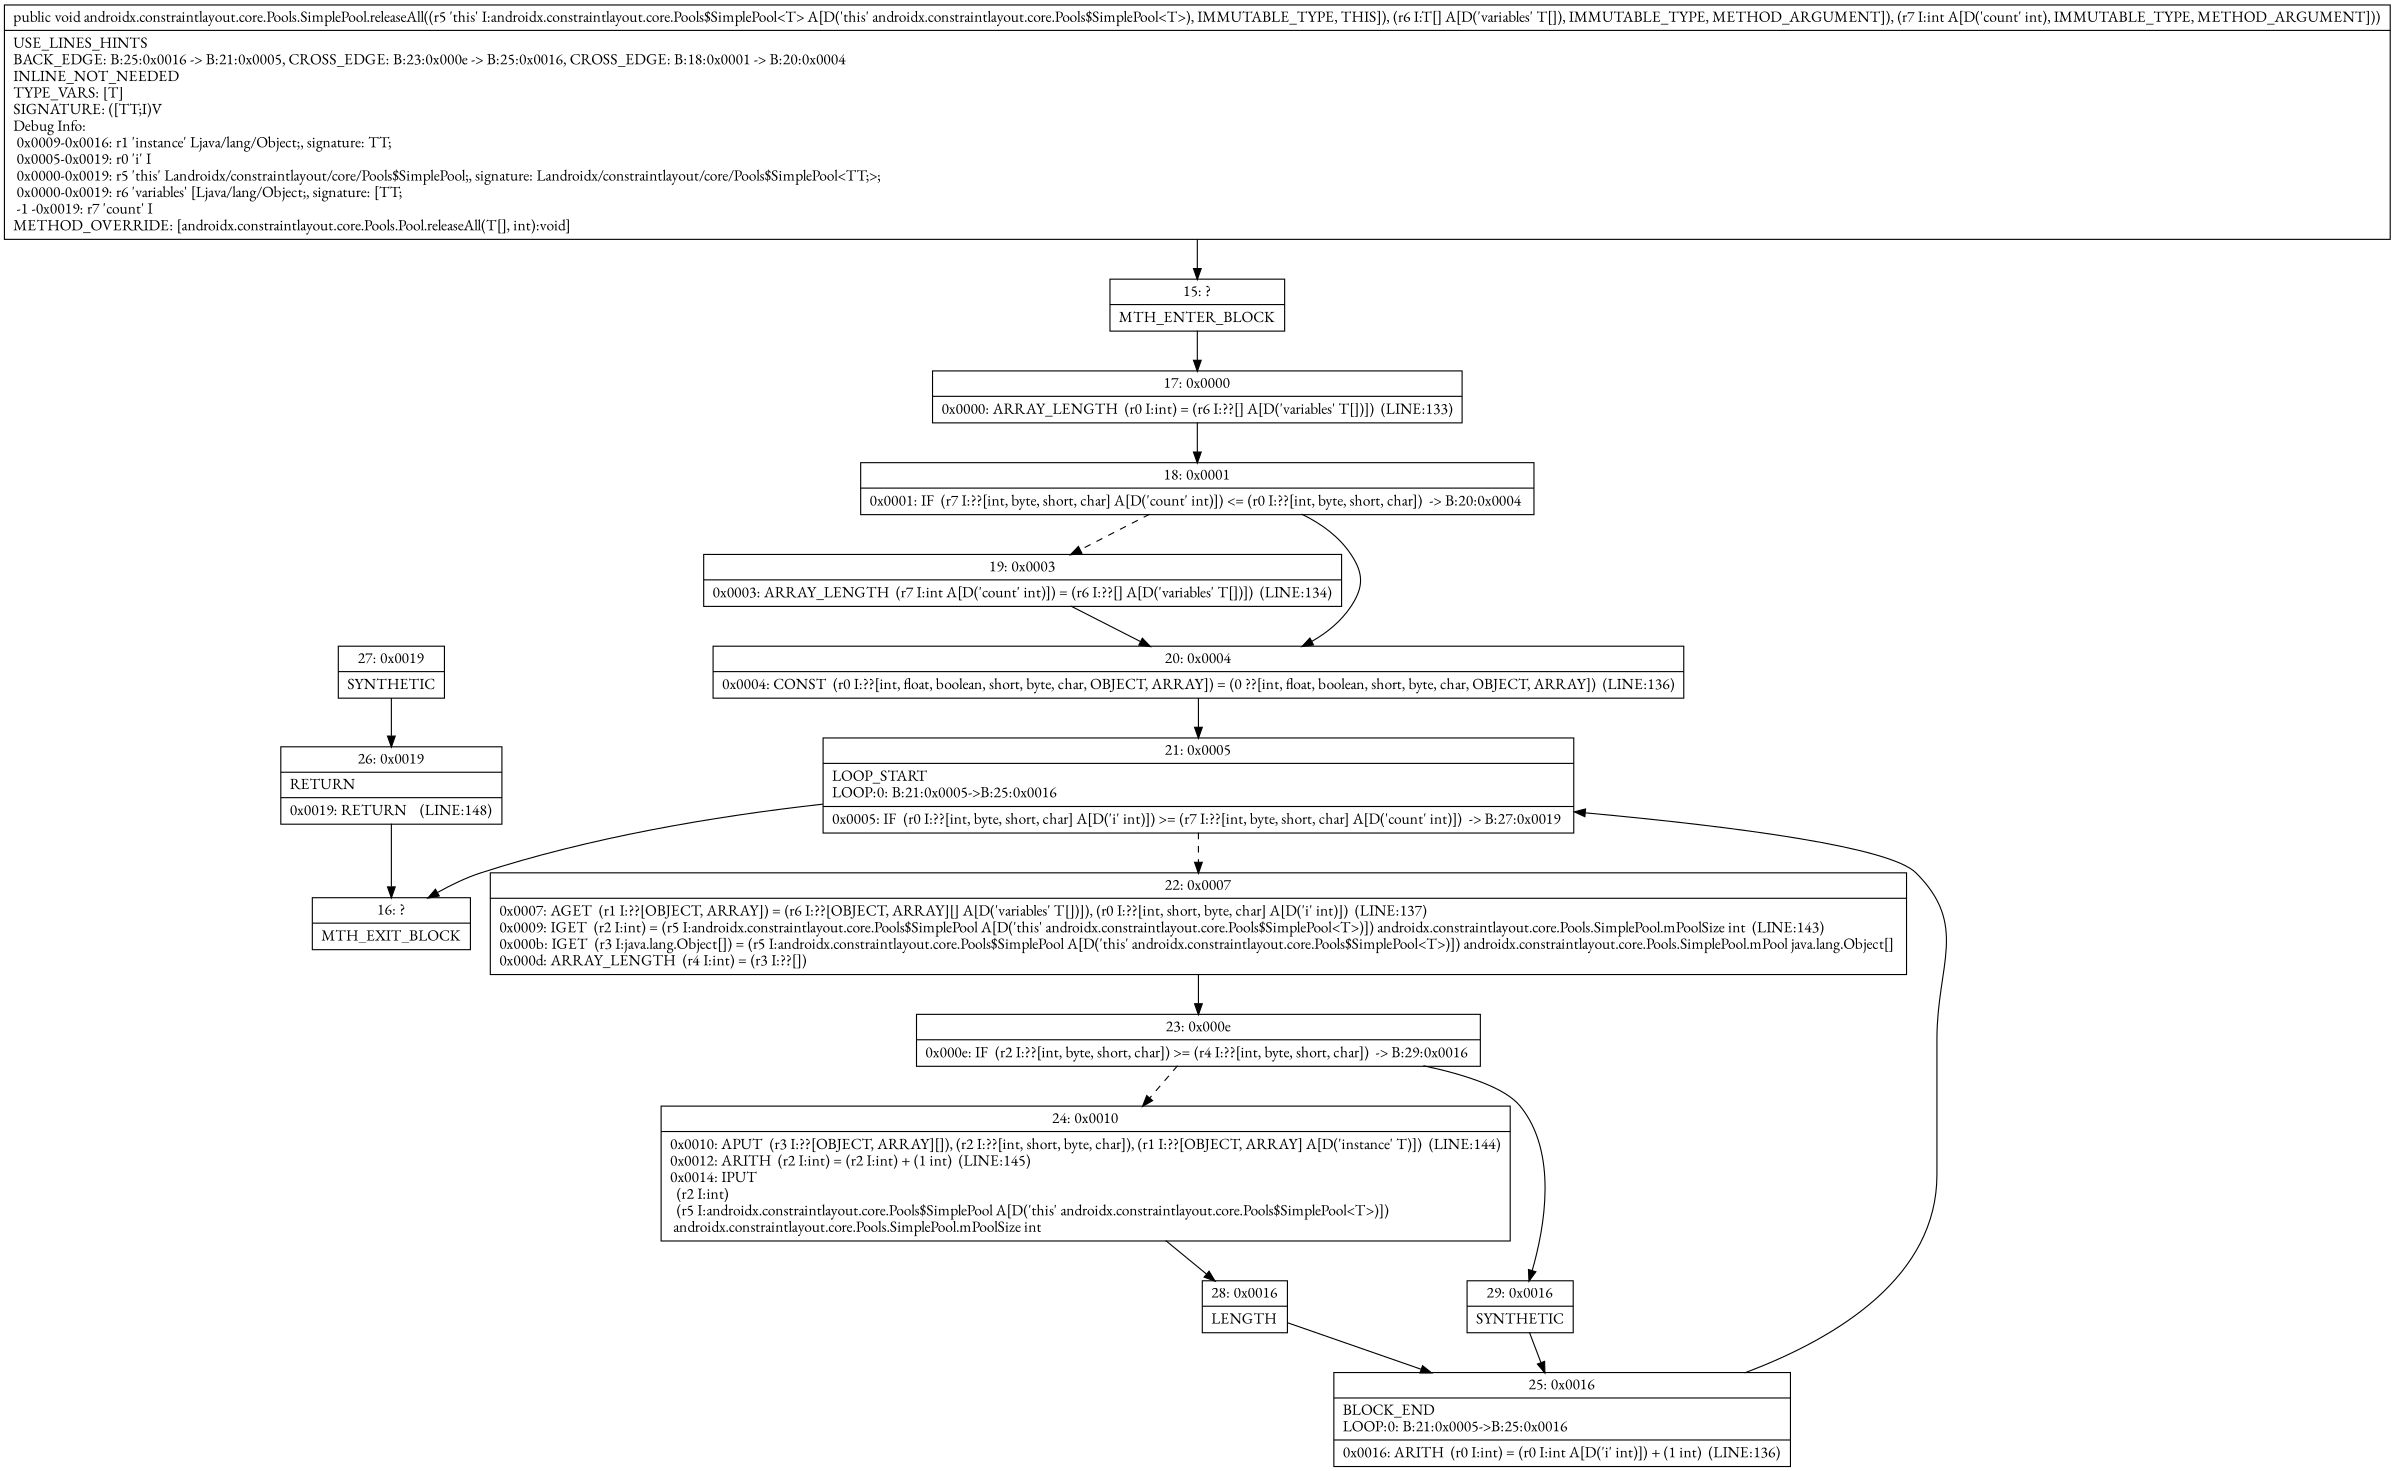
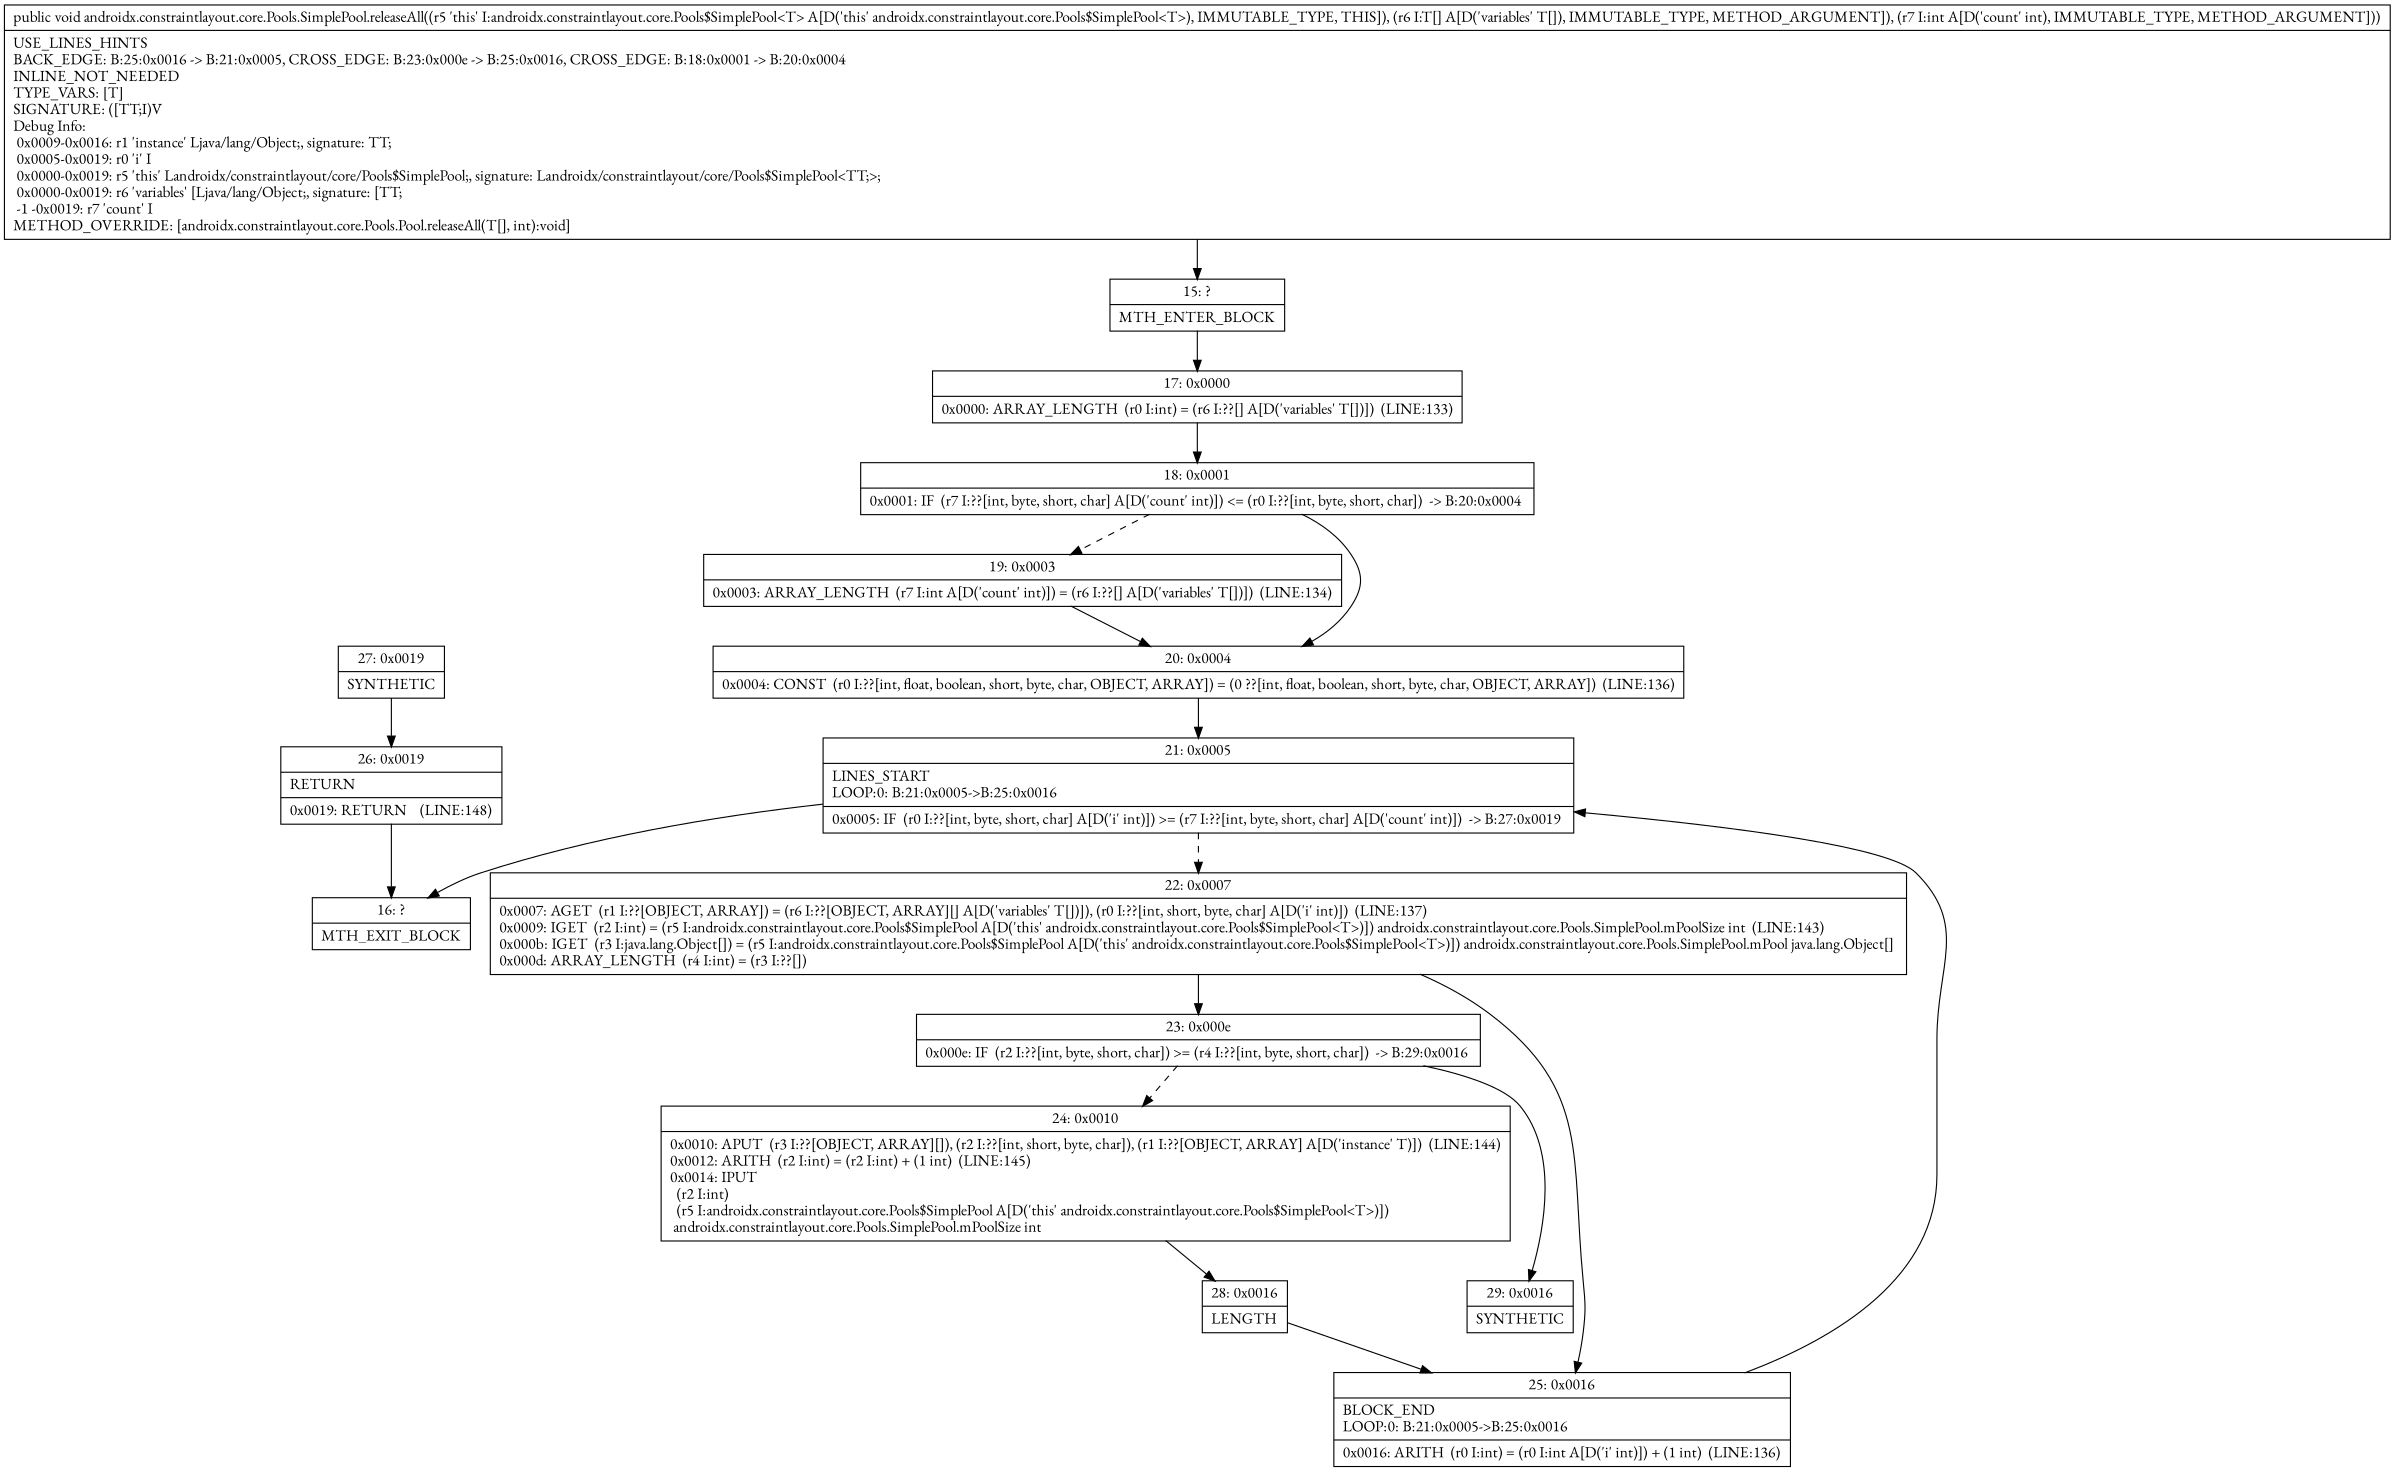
node "21: 0x0005": text "LOOP_START" -> "LINES_START"
edge "29: 0x0016" -> "25: 0x0016": now "22: 0x0007" -> "25: 0x0016"
